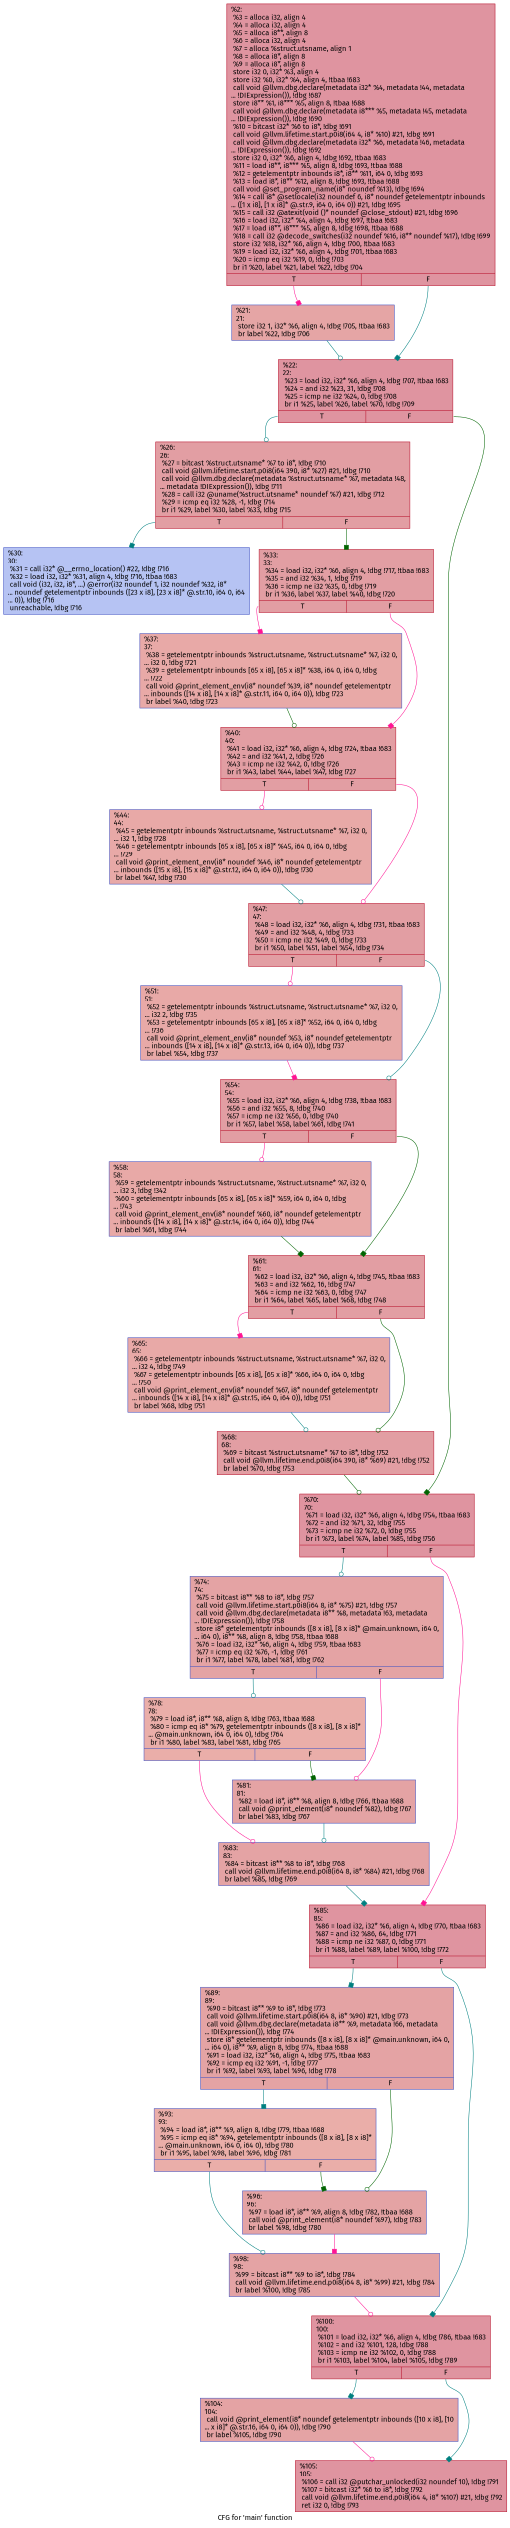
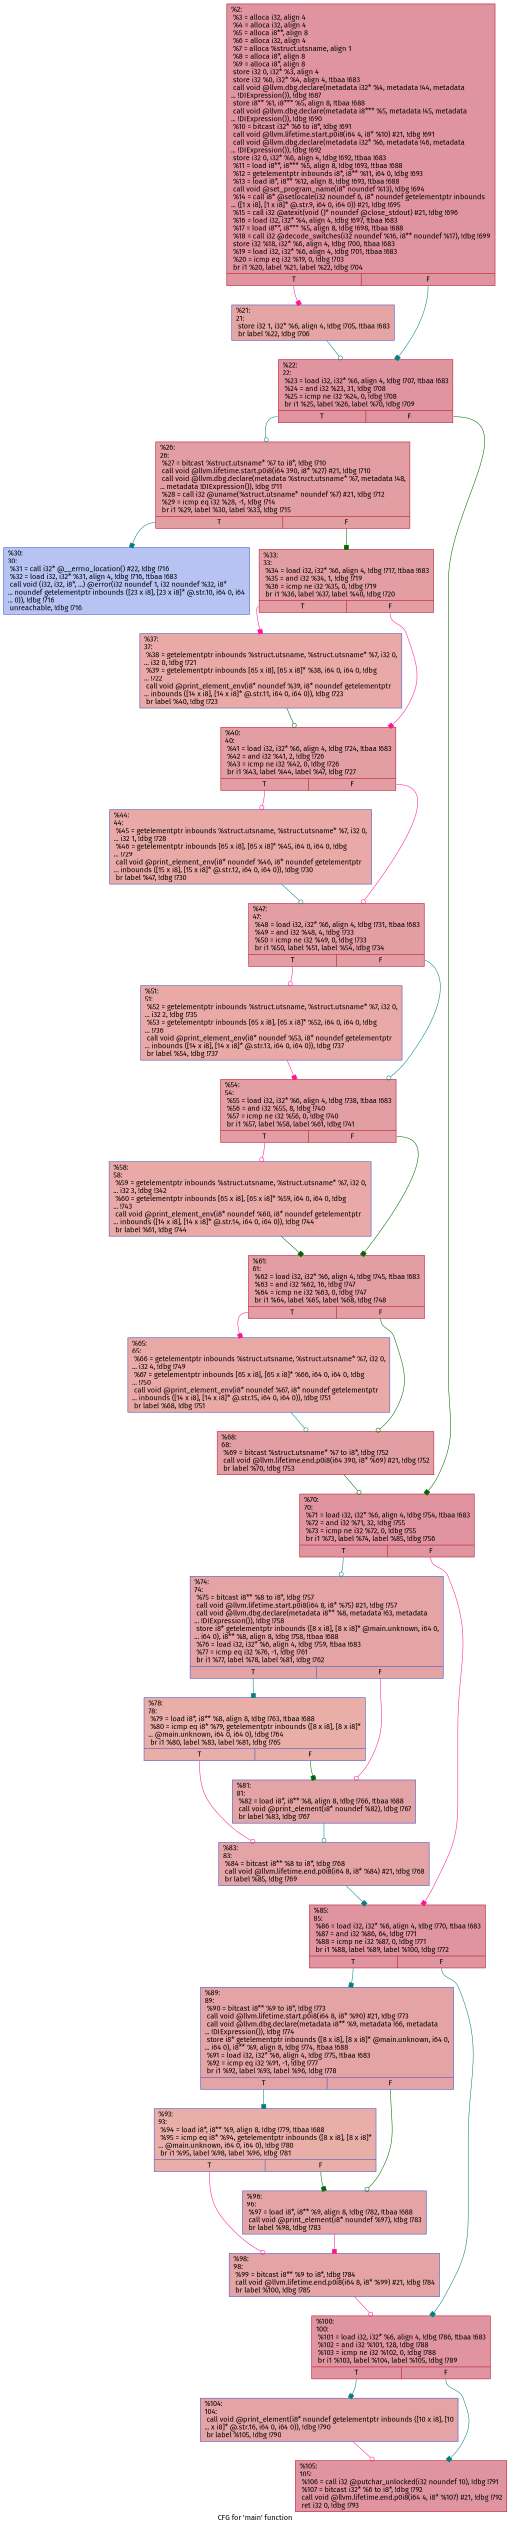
edge "%74:" -> "%78:": arrowhead odot -> box
edge "%93:" -> "%98:": color teal -> deeppink
node "%96:": text "br label %98, !dbg !780" -> "br label %98, !dbg !783"
